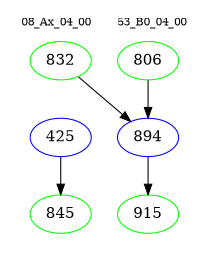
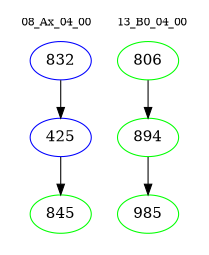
cluster "53_B0_04_00": label "53_B0_04_00" -> "13_B0_04_00"
node "832": color green -> blue
edge "832" -> "894": now "832" -> "425"
node "894": color blue -> green
node "915": label "915" -> "985"
